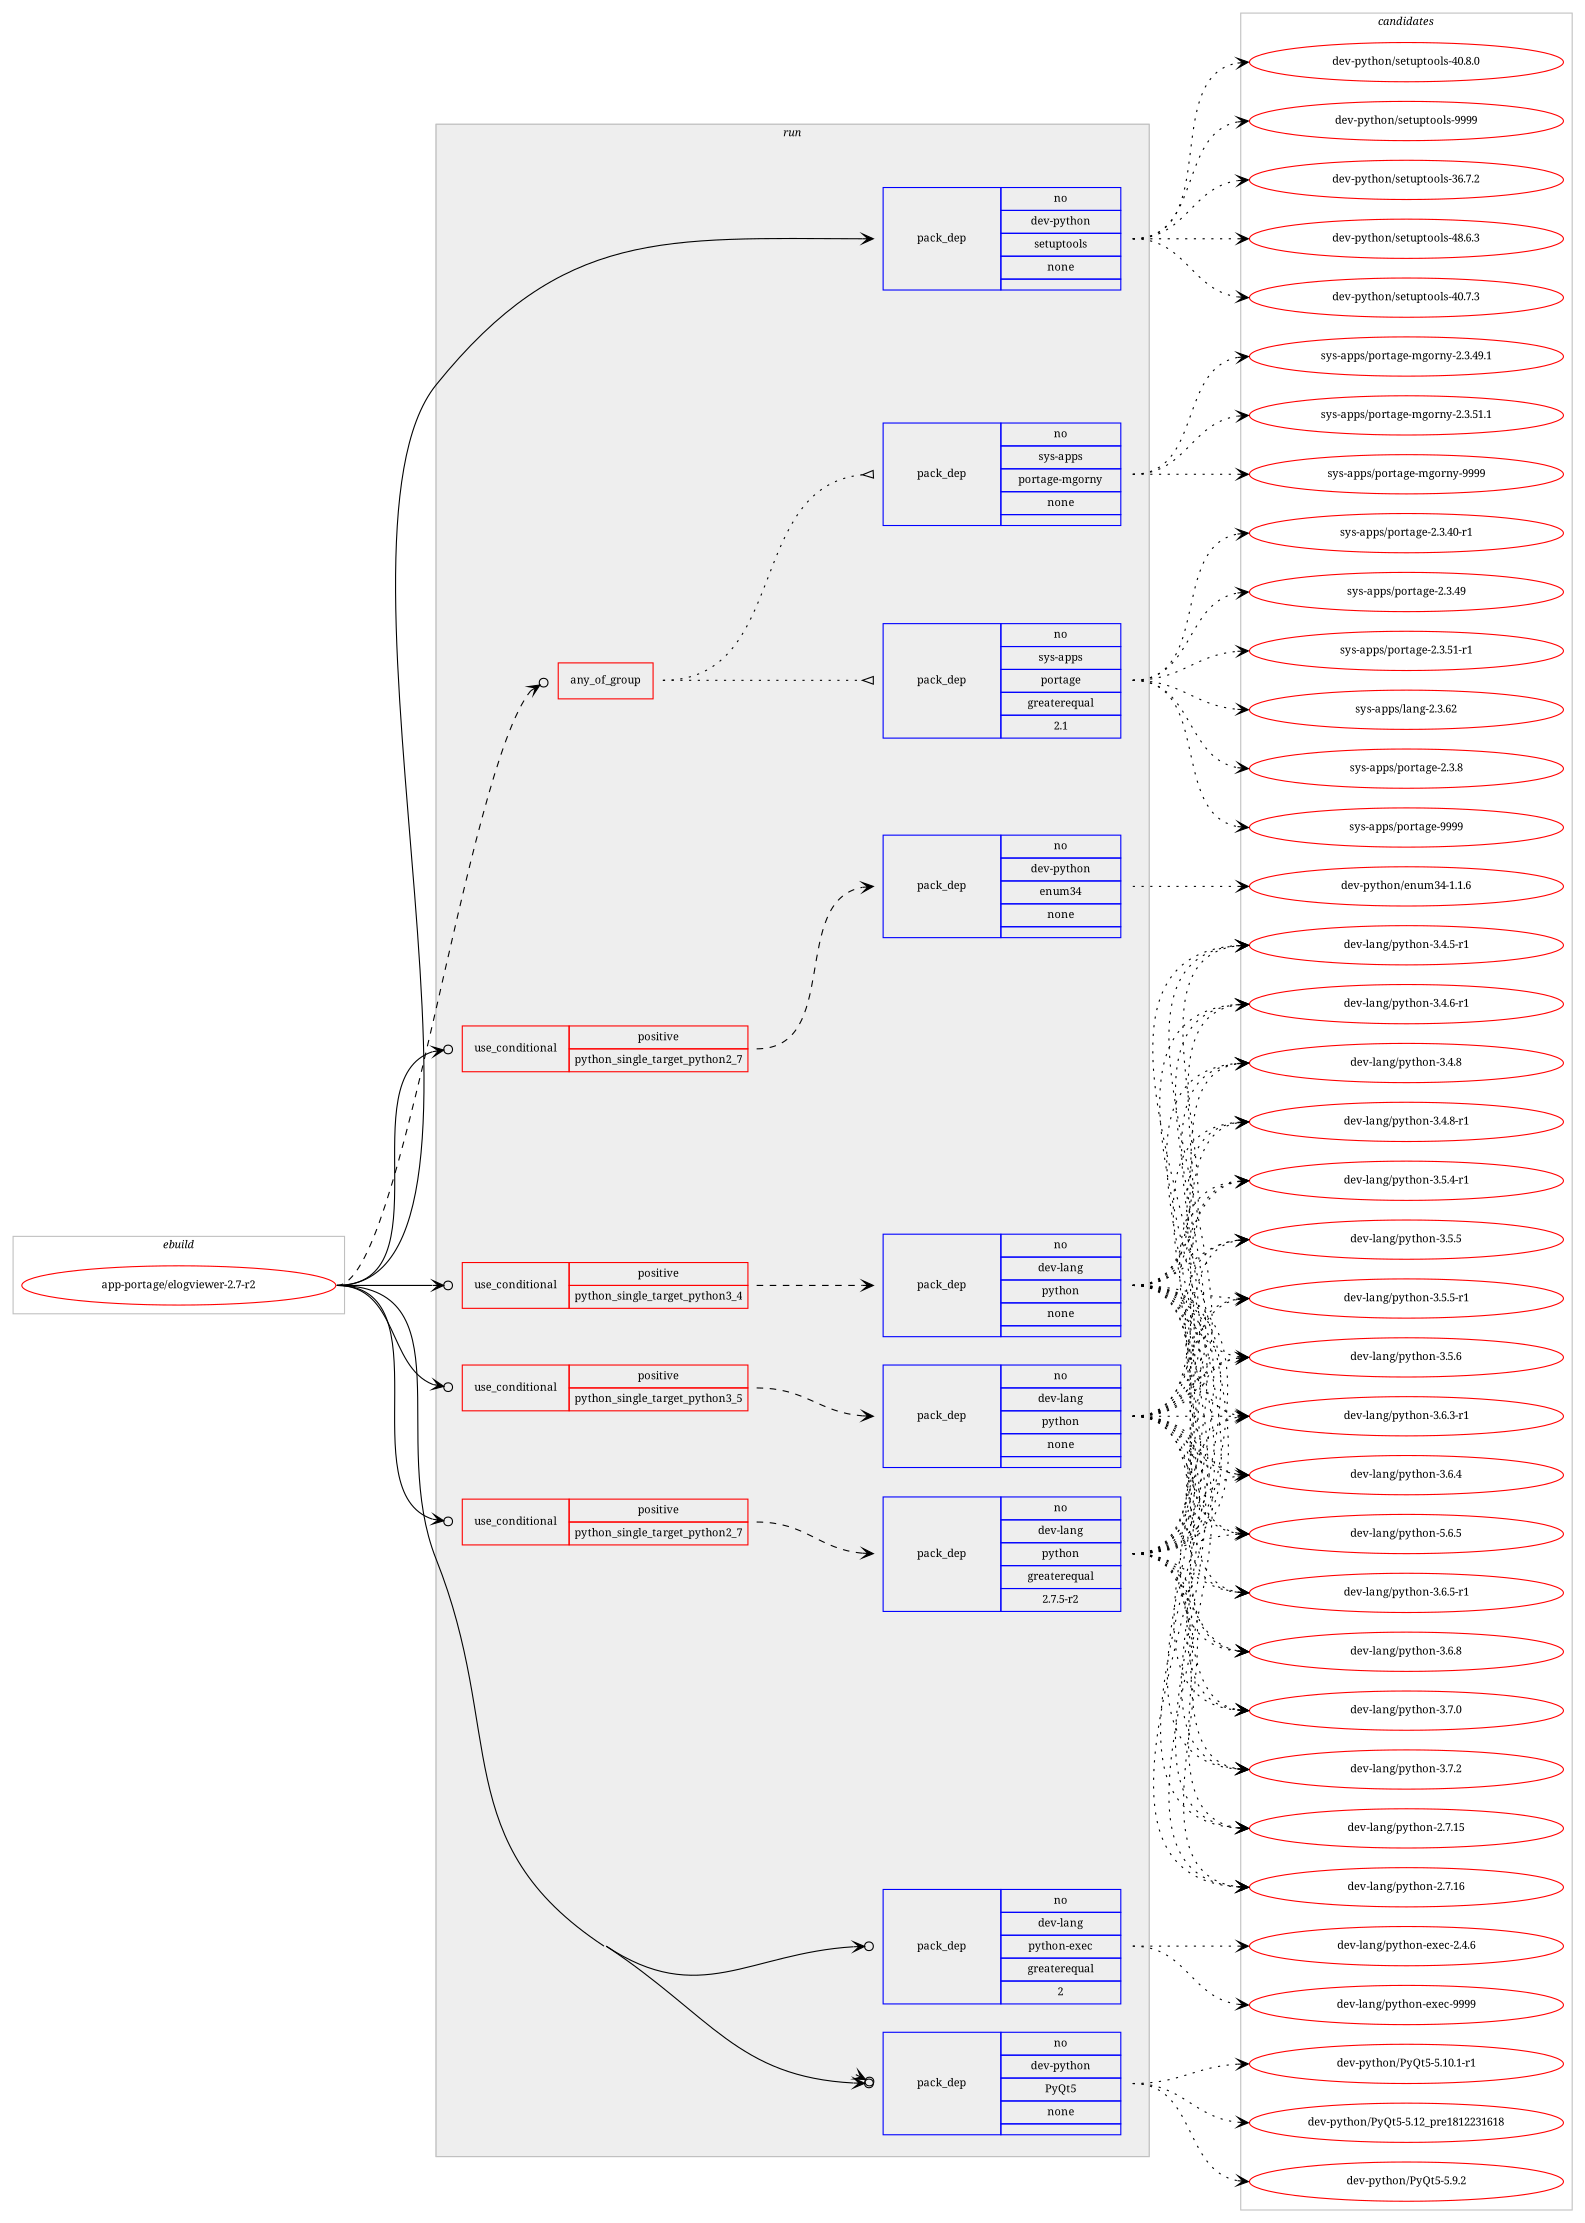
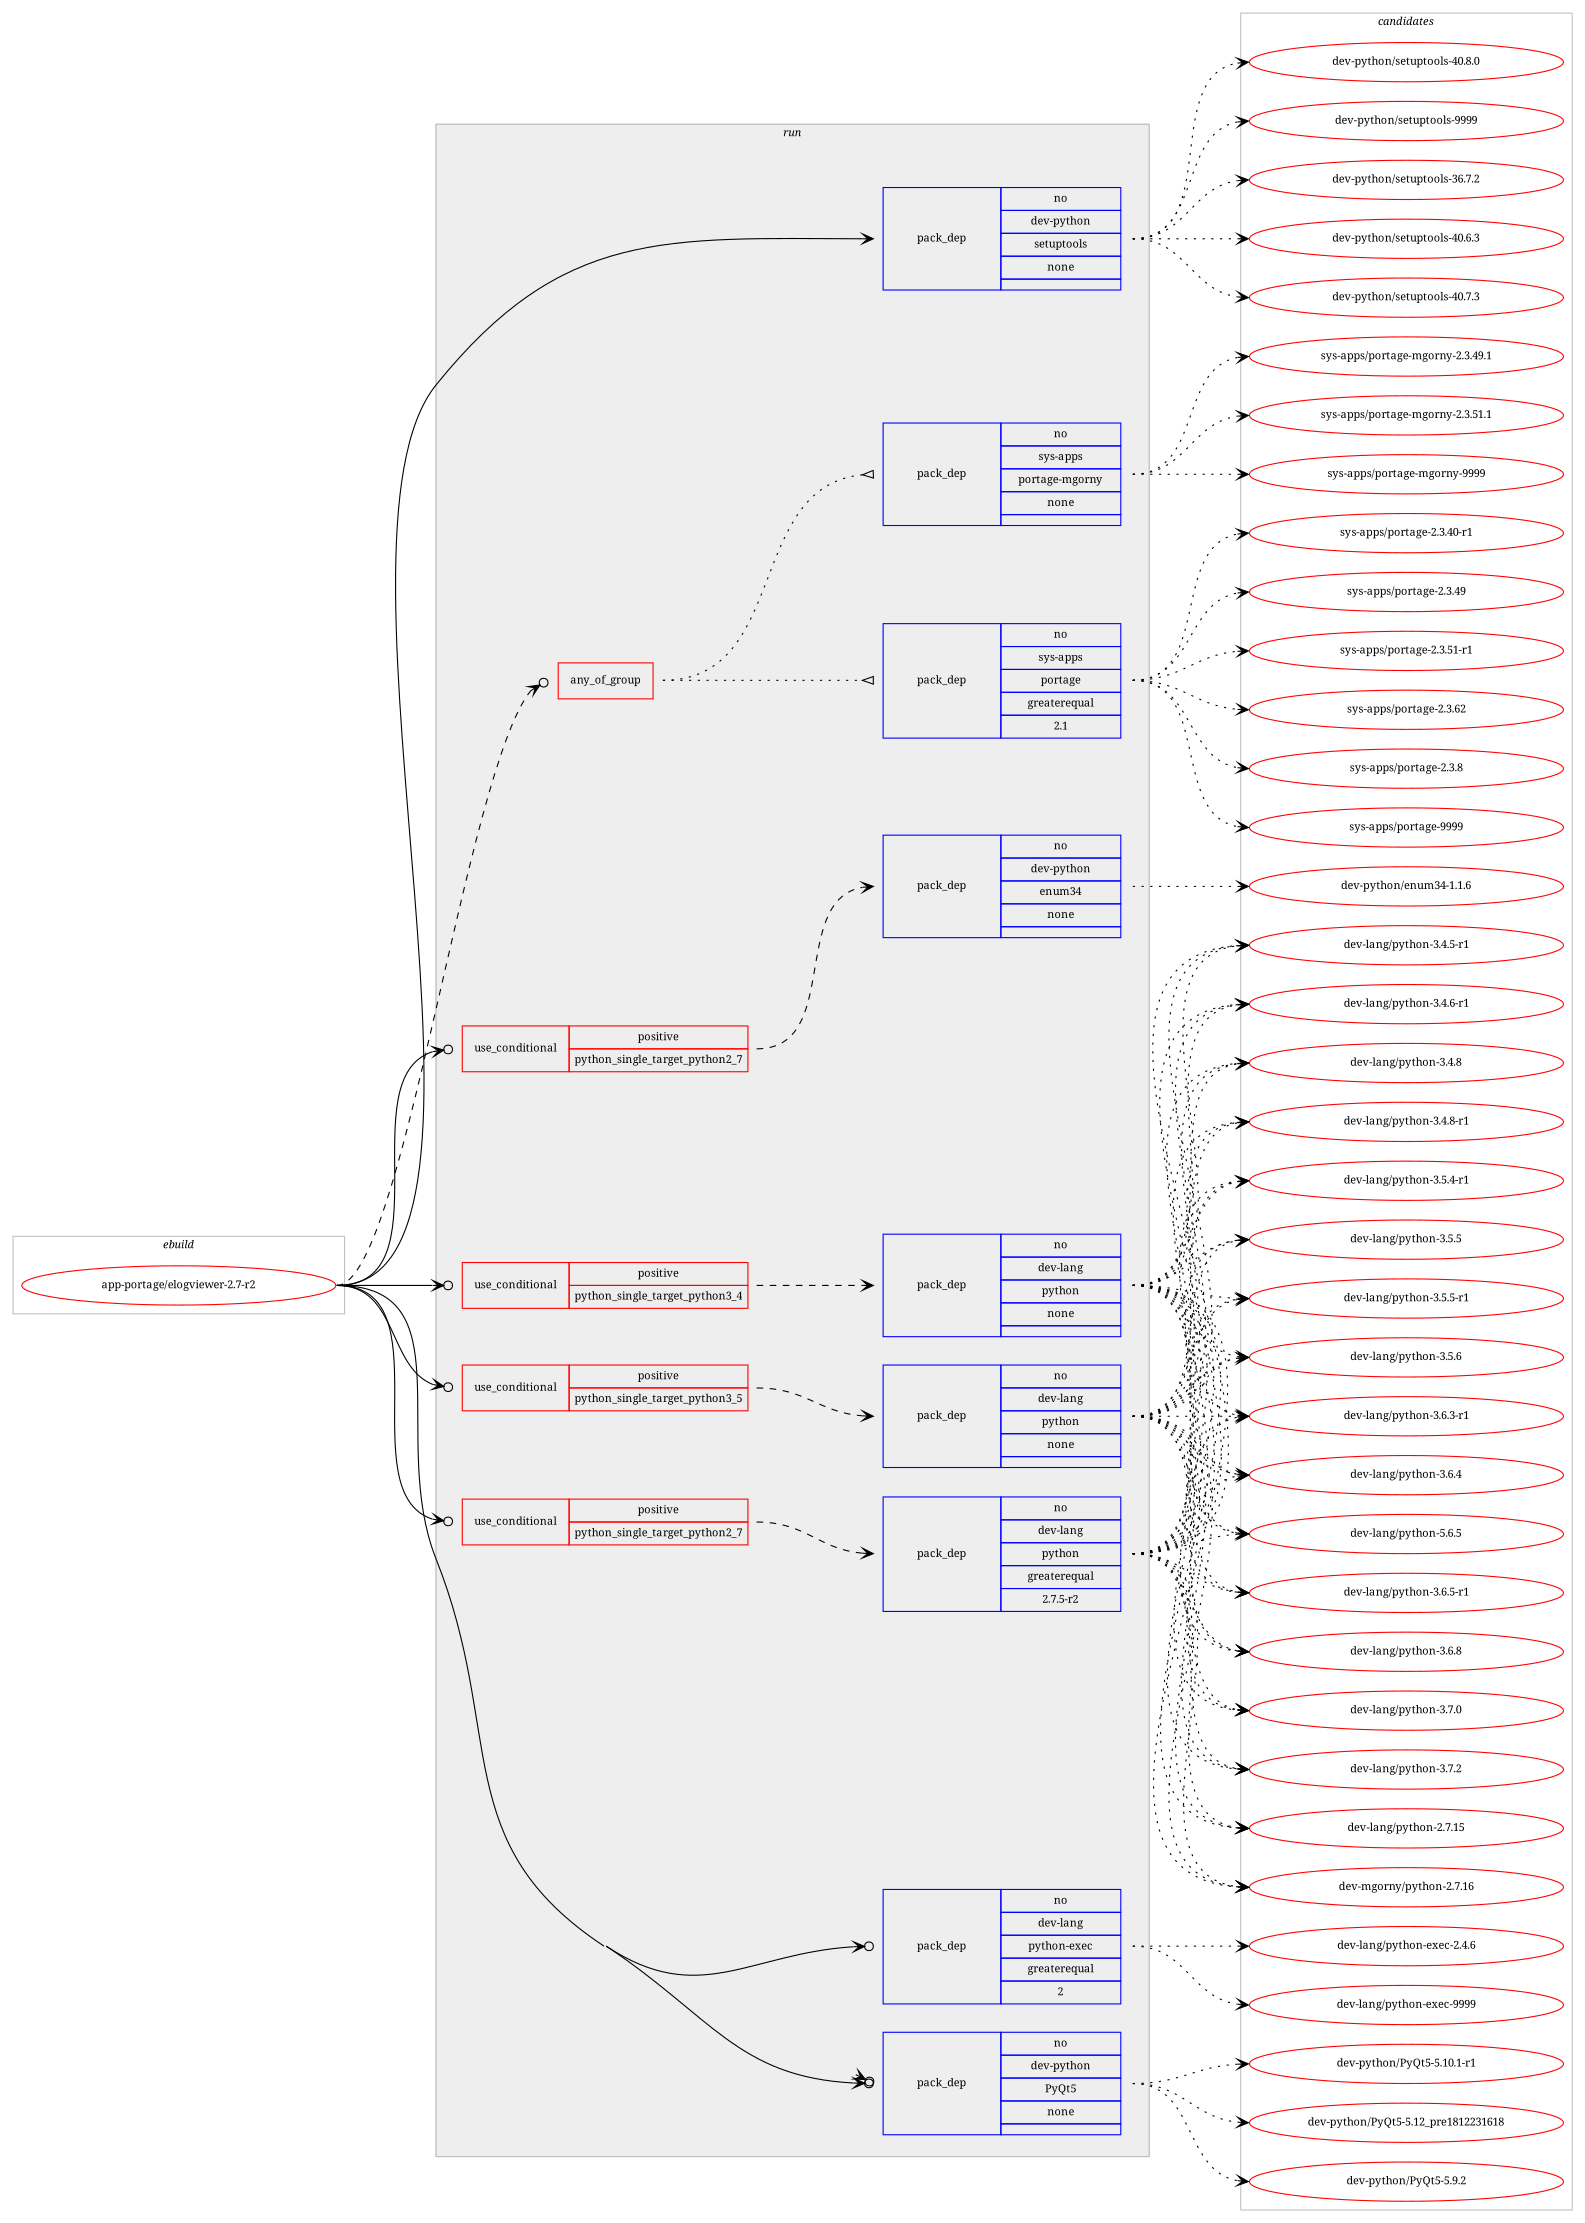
node "dev-python/setuptools-48.6.3": label "dev-python/setuptools-48.6.3" -> "dev-python/setuptools-40.6.3"
node "sys-apps/lang-2.3.62": label "sys-apps/lang-2.3.62" -> "sys-apps/portage-2.3.62"
node "dev-lang/python-2.7.16": label "dev-lang/python-2.7.16" -> "dev-mgorny/python-2.7.16"
